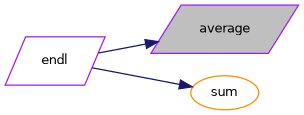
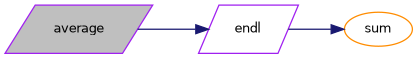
edge "endl" -> "average": reversed
